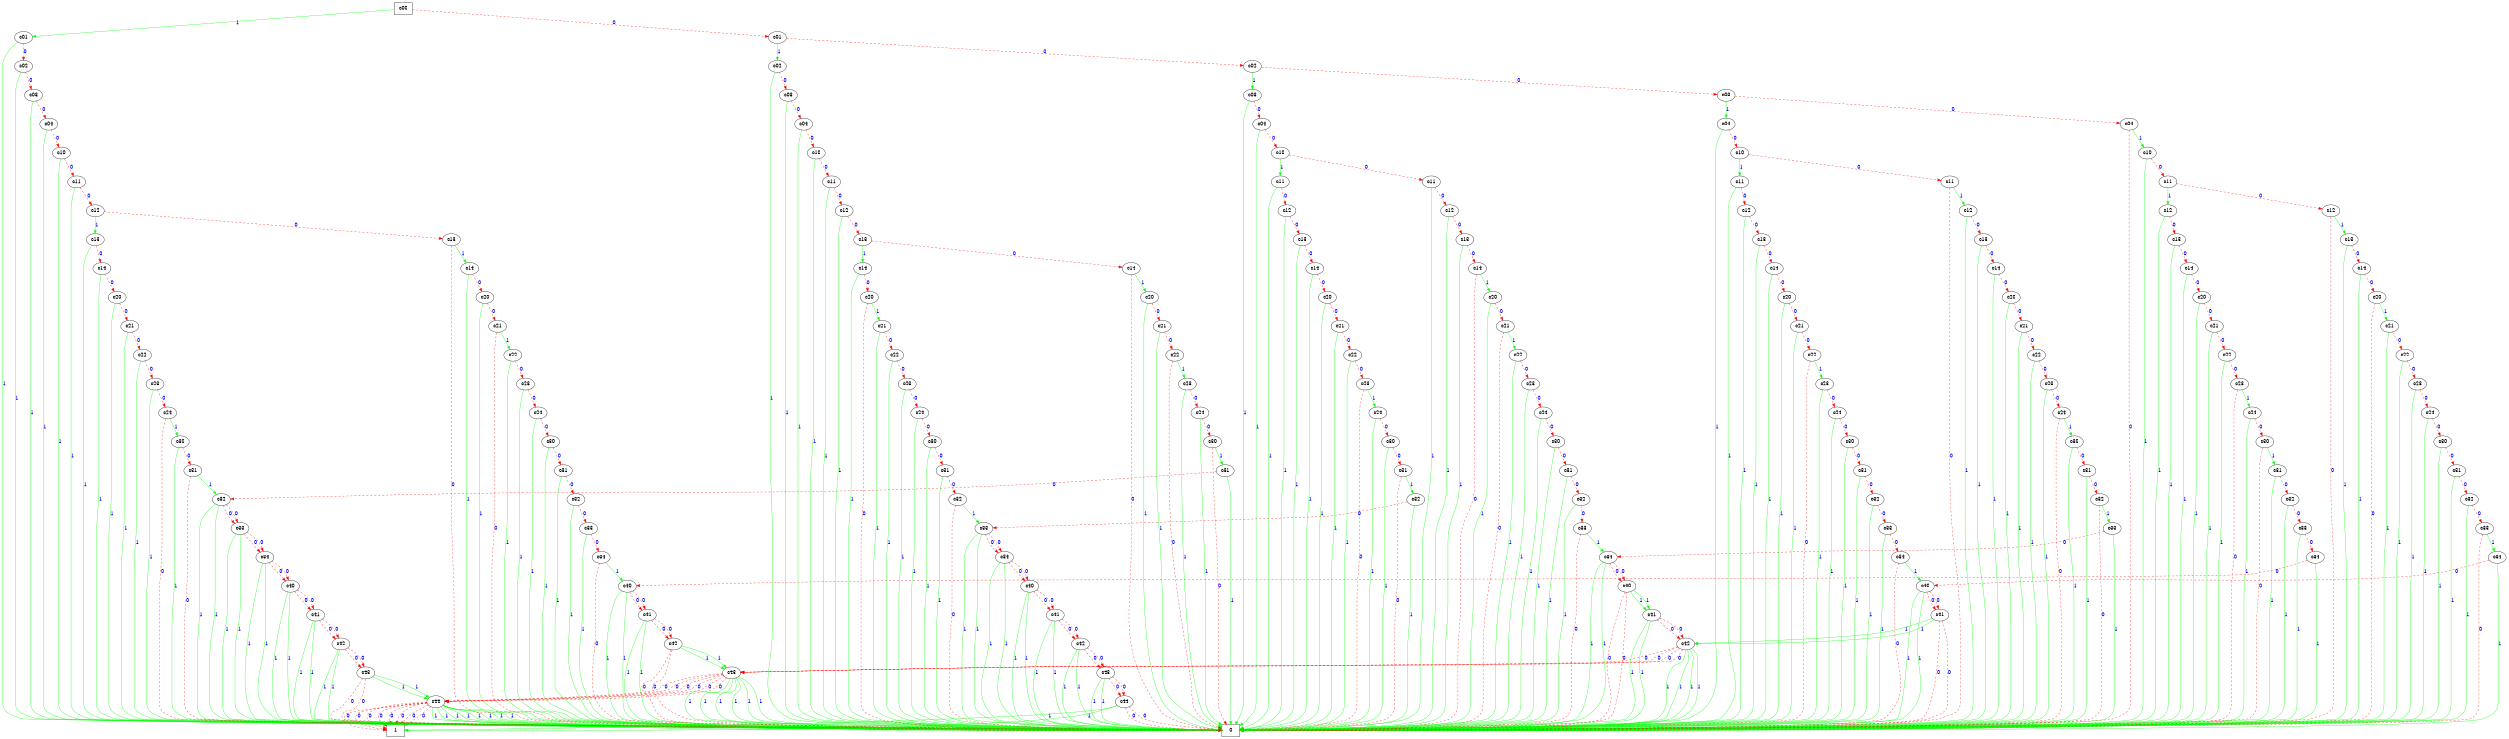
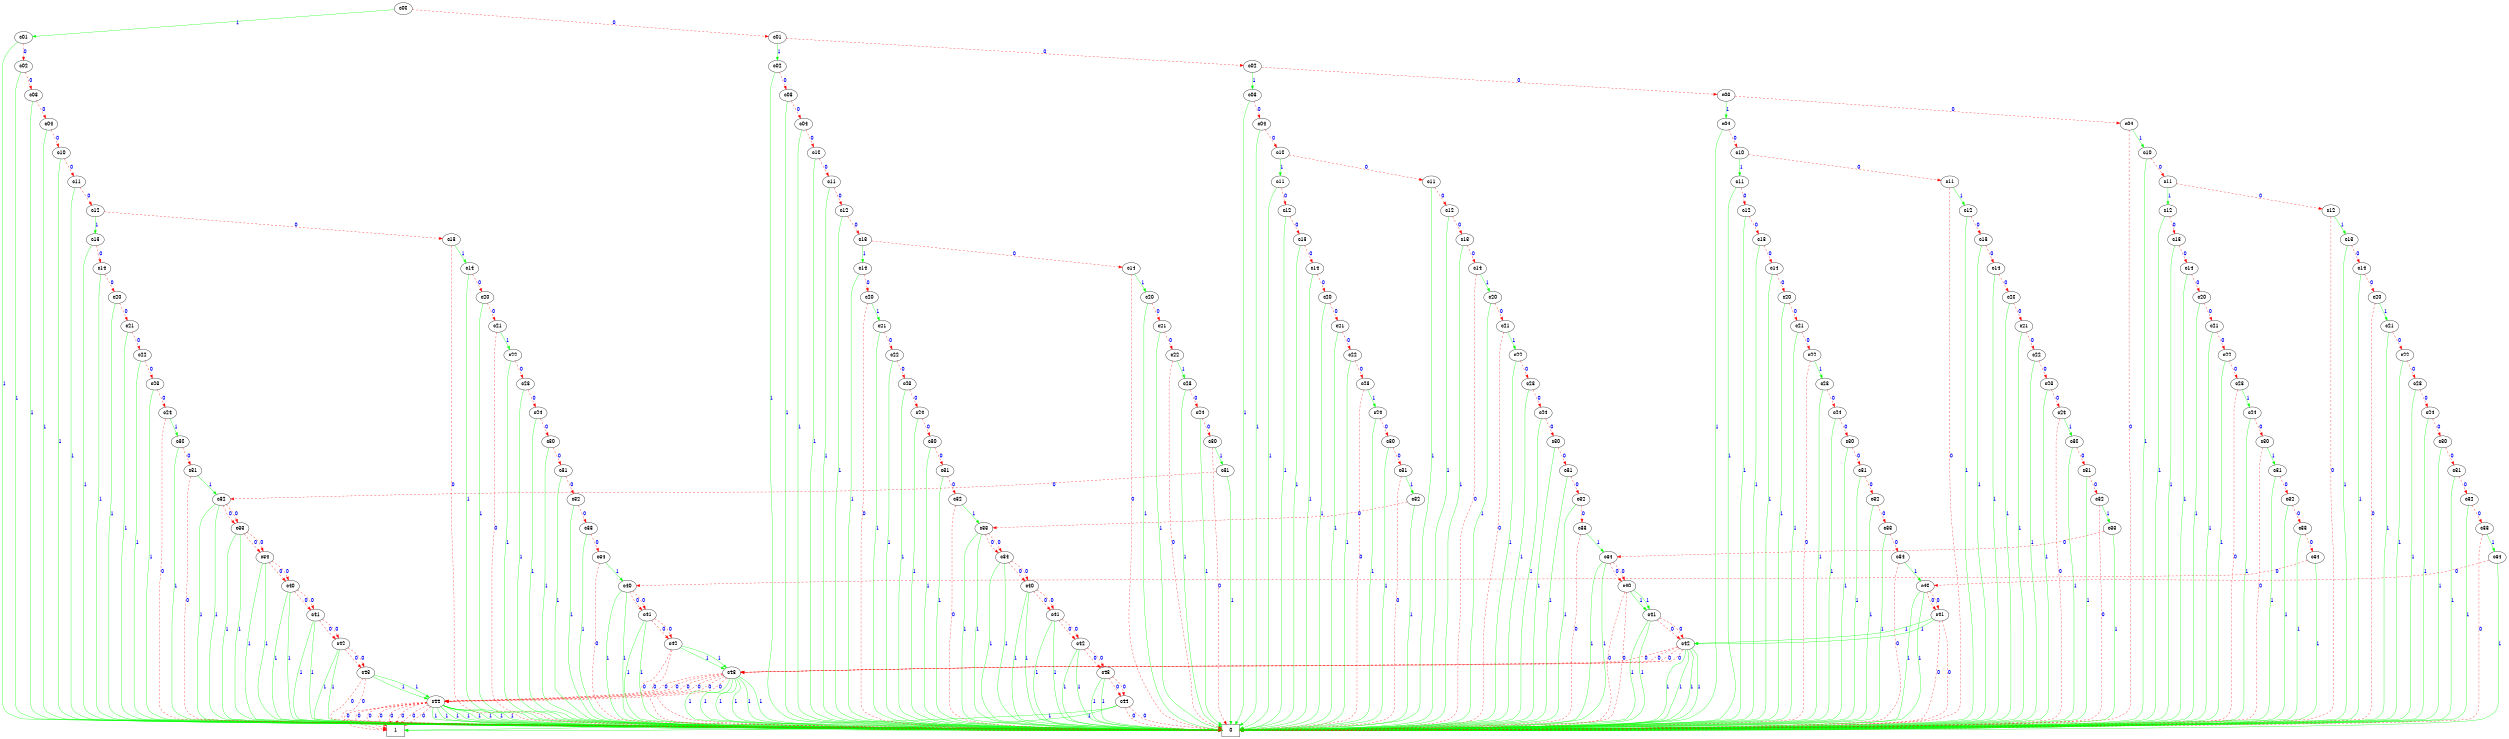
node "c00": shape box -> ellipse
